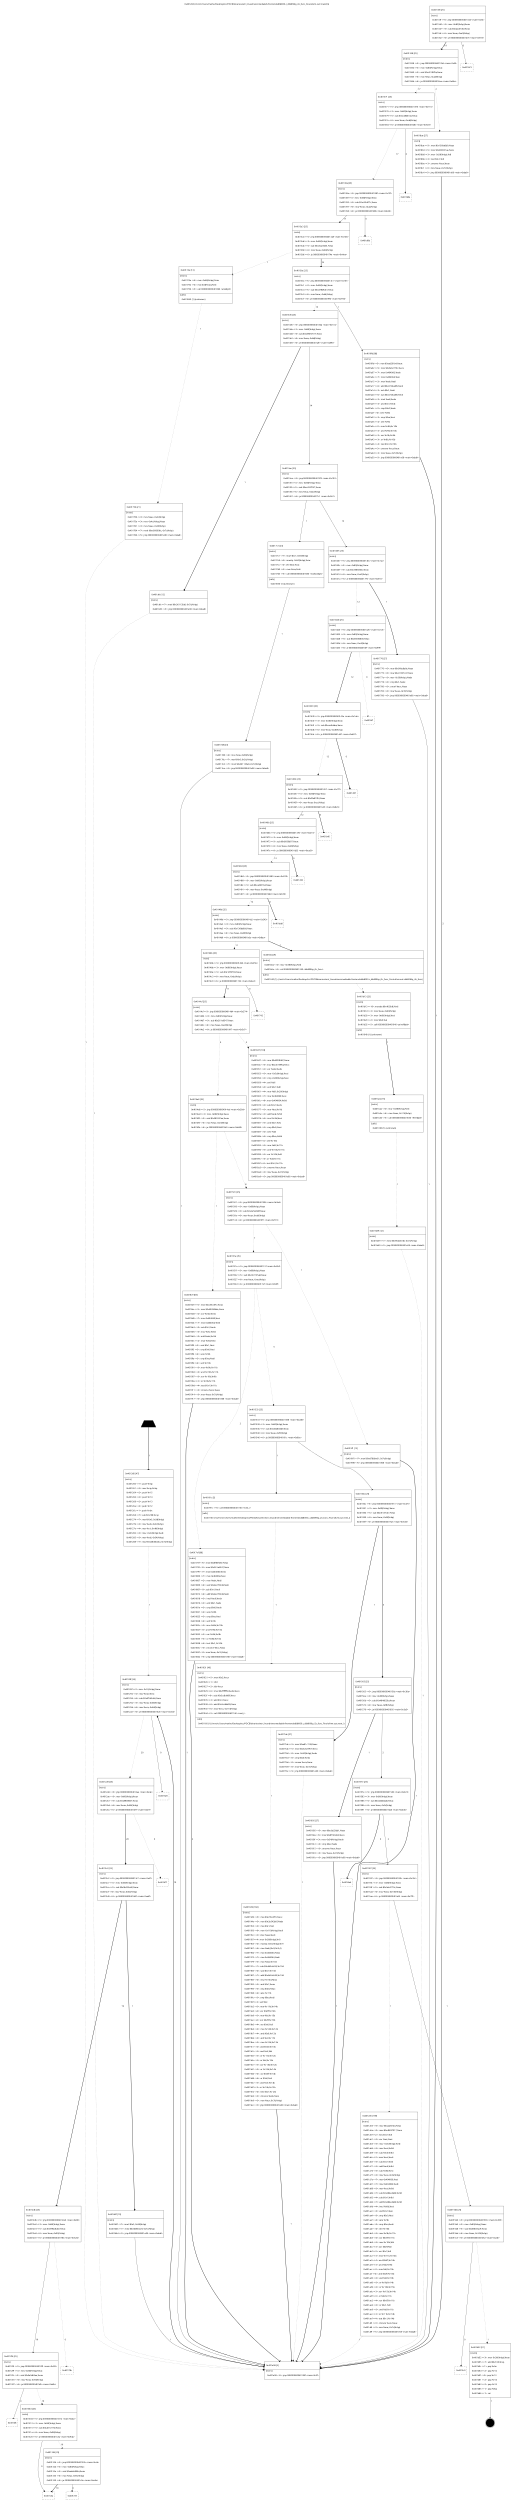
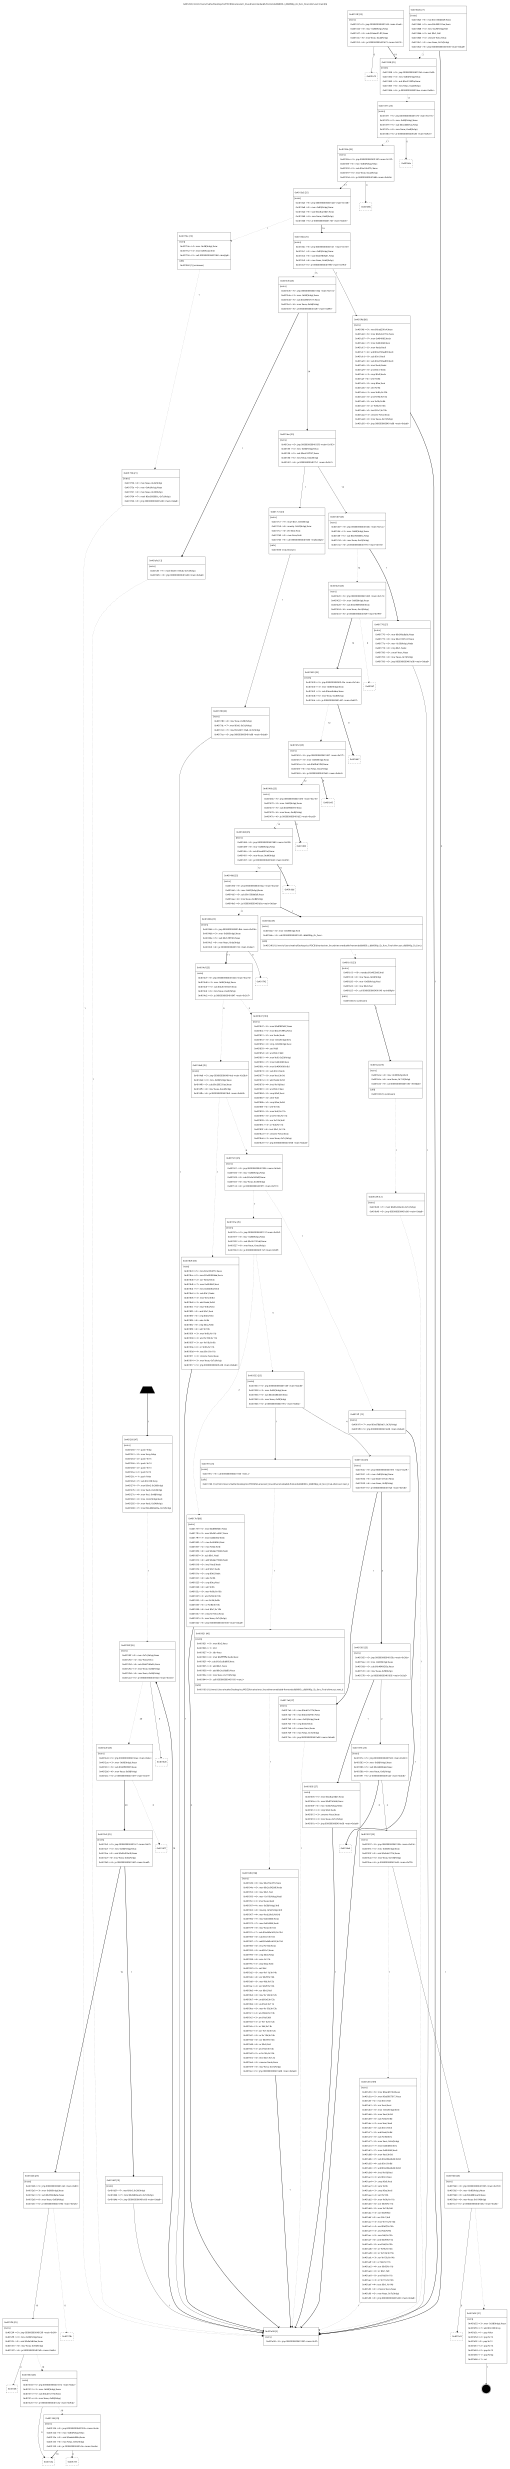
edge "0x401358 [25]" -> "0x4018ae [27]": reversed
